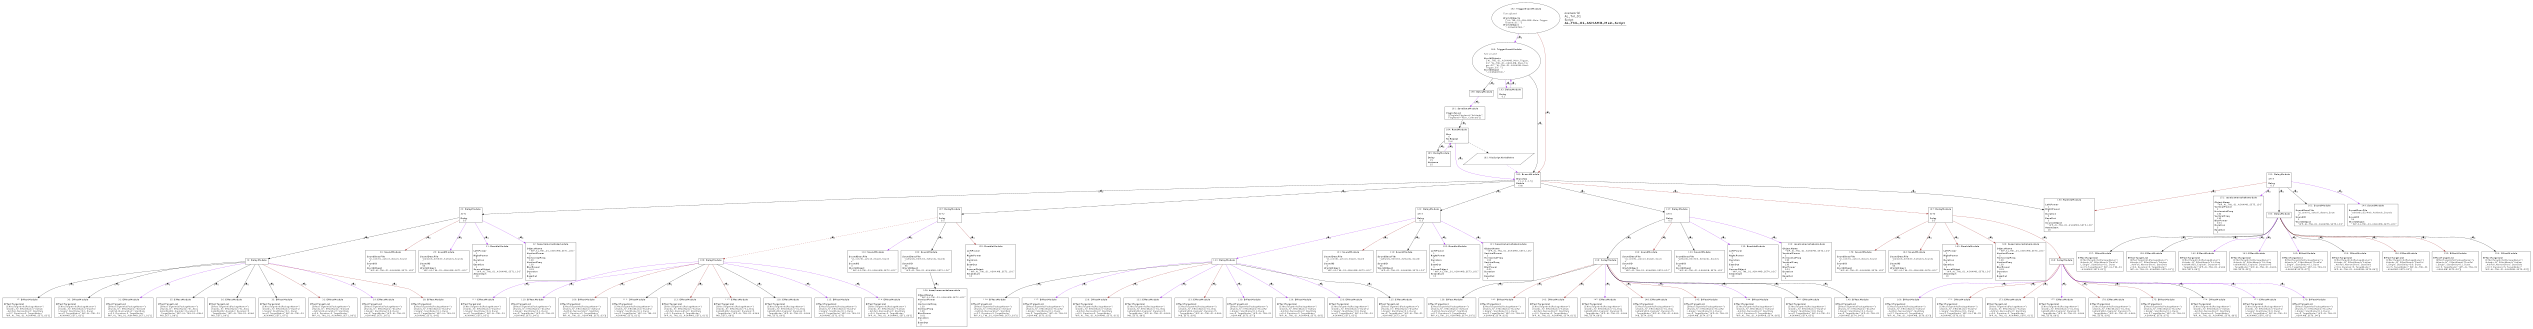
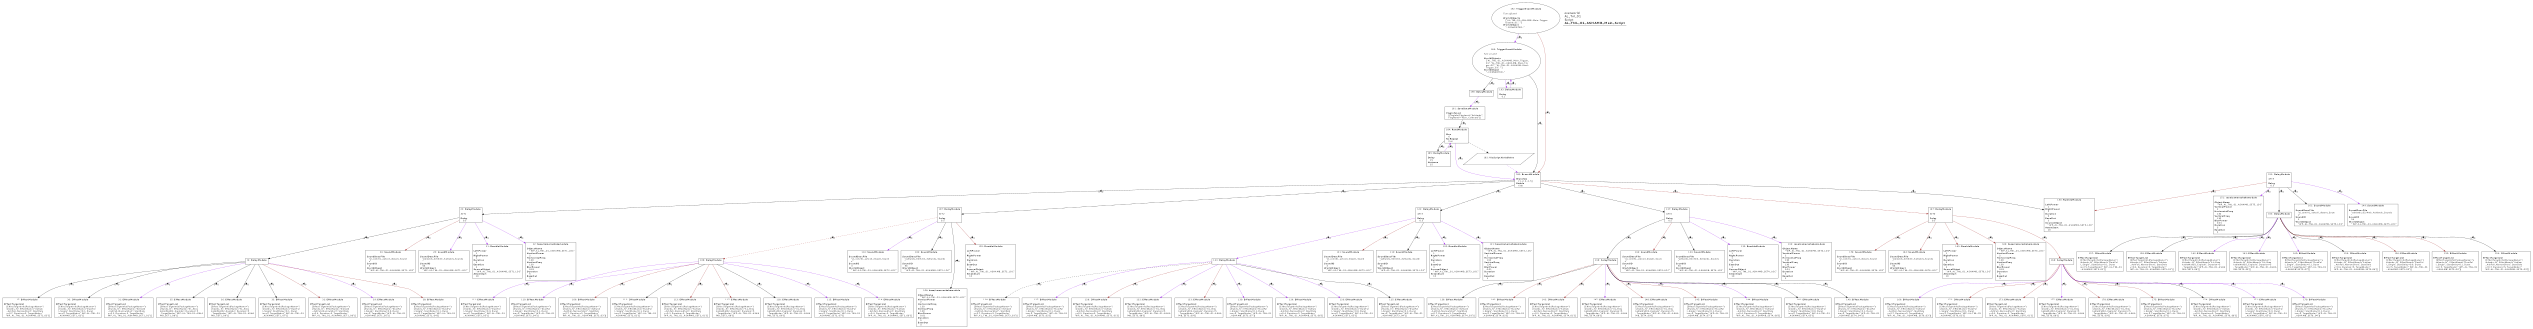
edge "123:" -> "124:": style solid -> dashed
edge "104:" -> "106:": now "107:" -> "106:"
